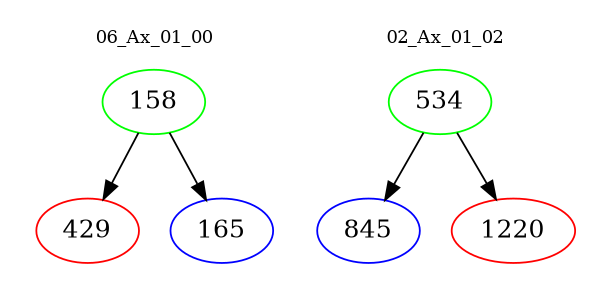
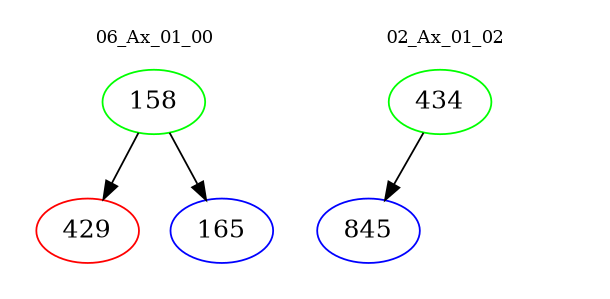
node "534": label "534" -> "434"
node "1220": removed
